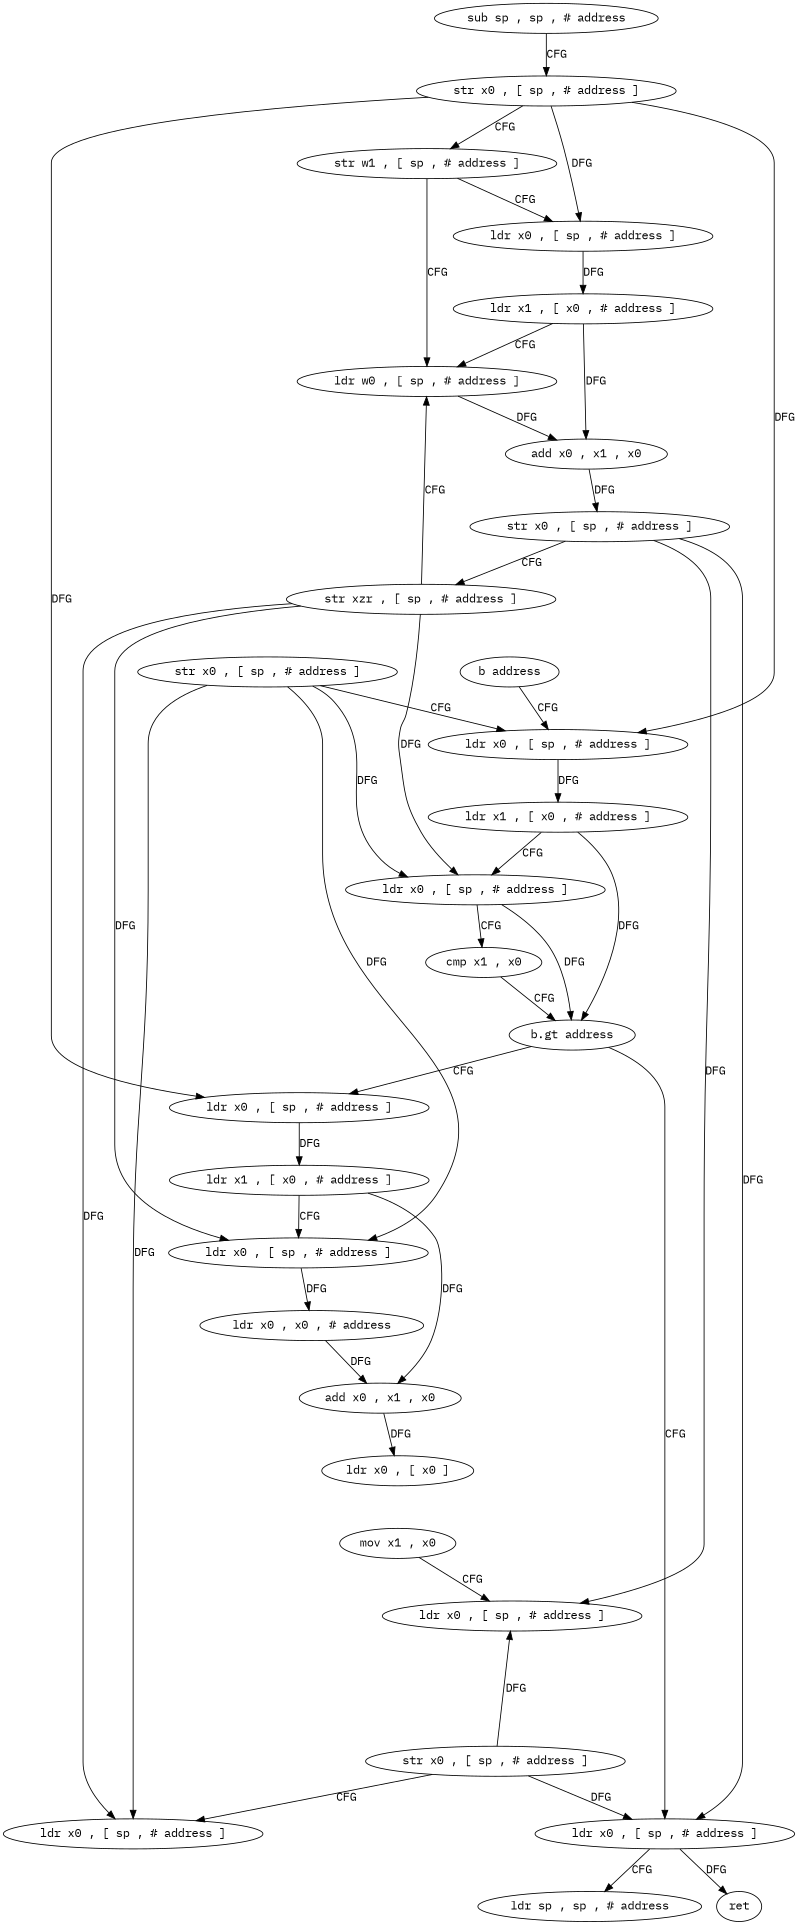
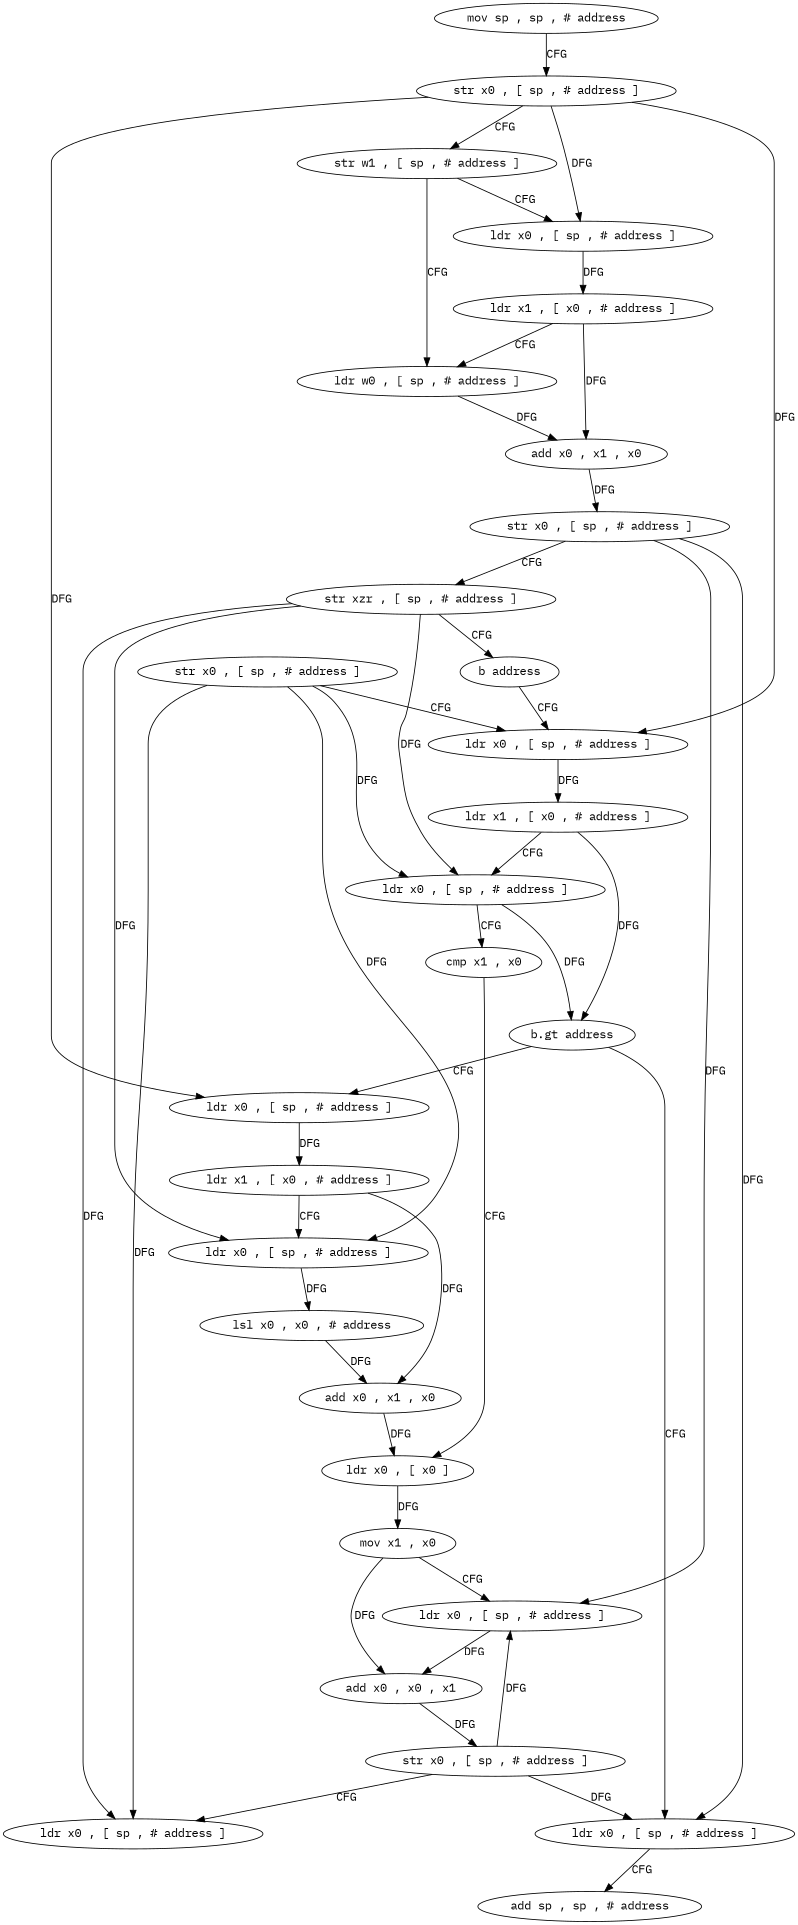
node "sub sp , sp , # address": label "sub sp , sp , # address" -> "mov sp , sp , # address"
edge "str xzr , [ sp , # address ]" -> "ldr w0 , [ sp , # address ]": now "str xzr , [ sp , # address ]" -> "b address"
edge "cmp x1 , x0" -> "b.gt address": now "cmp x1 , x0" -> "ldr x0 , [ x0 ]"
node "ldr x0 , x0 , # address": label "ldr x0 , x0 , # address" -> "lsl x0 , x0 , # address"
edge "ldr x0 , [ x0 ]" -> "mov x1 , x0": added, label "DFG"
node "add x0 , x0 , x1": added
node "ldr sp , sp , # address": label "ldr sp , sp , # address" -> "add sp , sp , # address"
node "ret": removed
